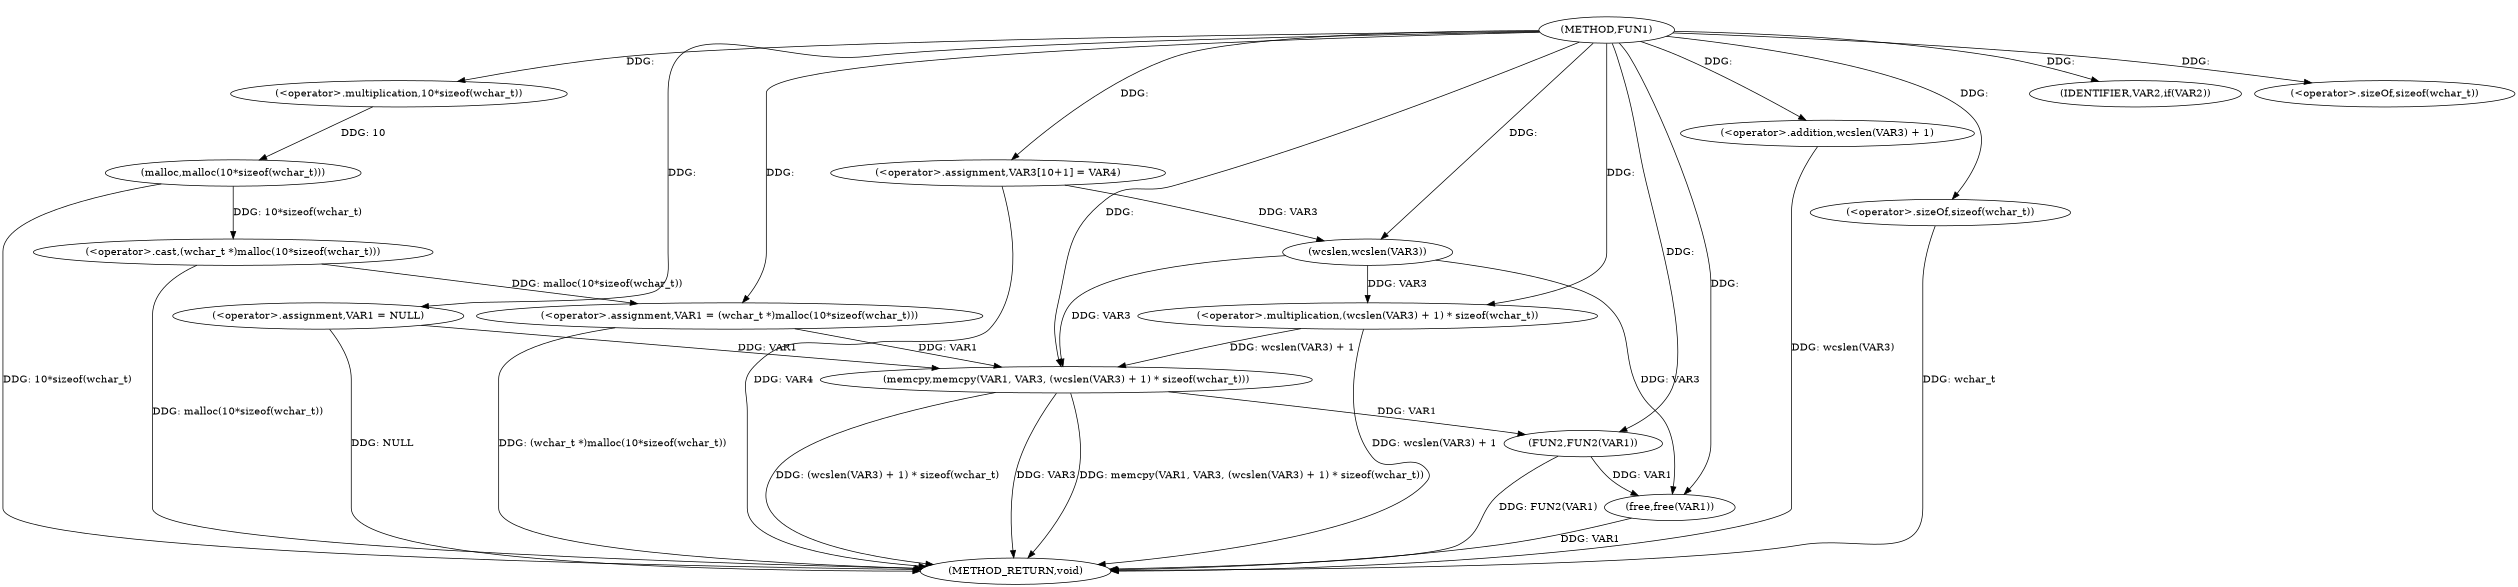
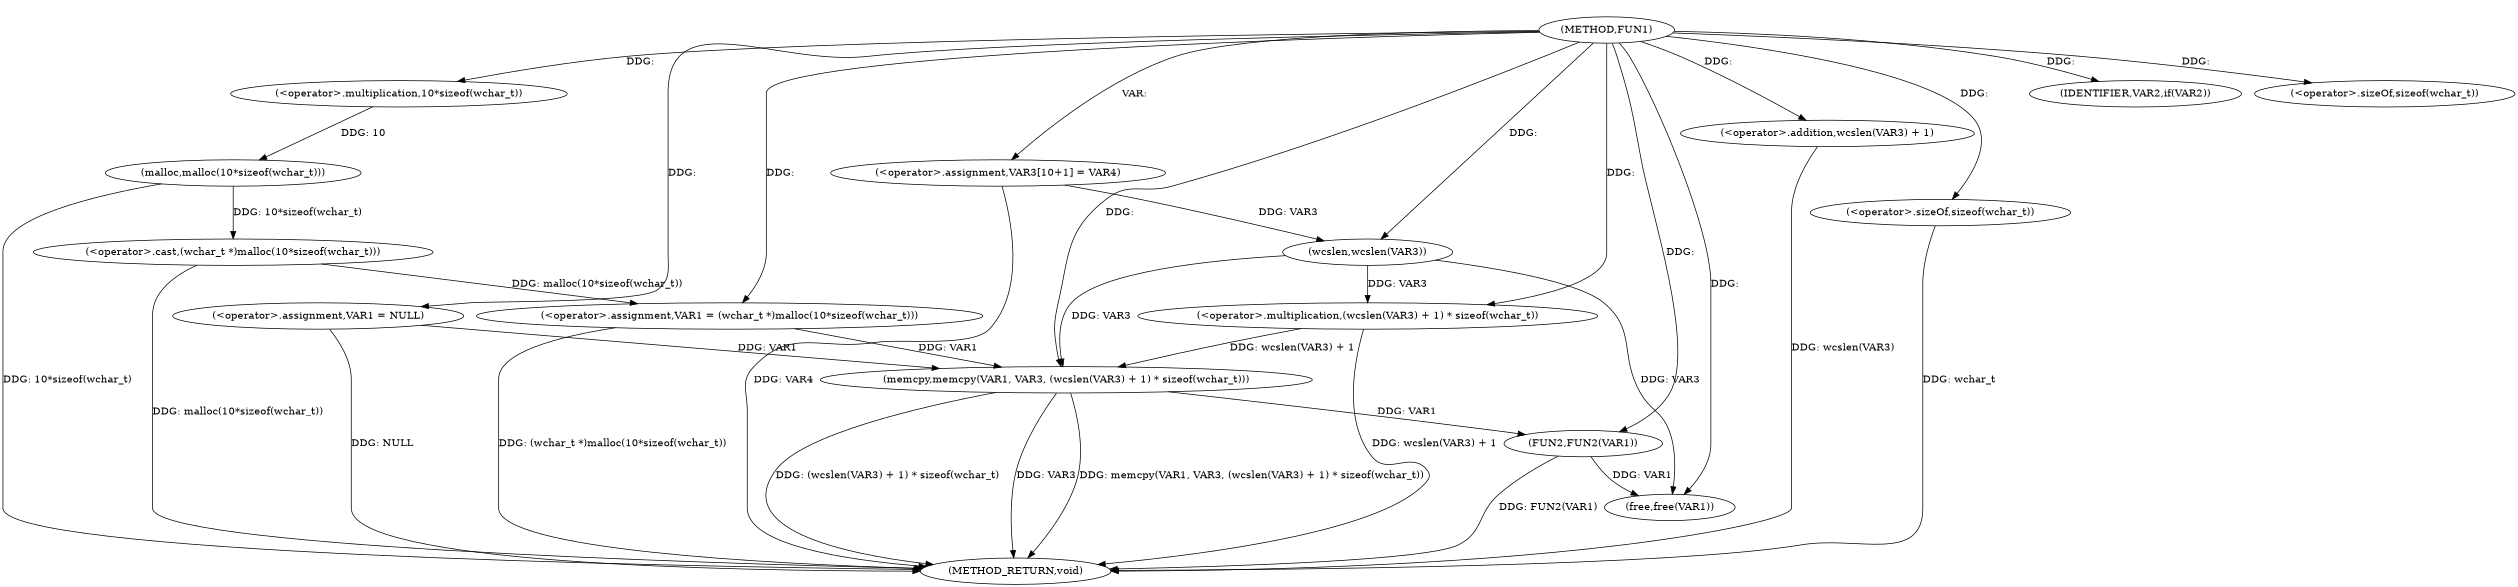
edge "(METHOD,FUN1)" -> "(<operator>.assignment,VAR3[10+1] = VAR4)": label "DDG: " -> "VAR: "
edge "(free,free(VAR1))" -> "(METHOD_RETURN,void)": removed, label "DDG: VAR1"
